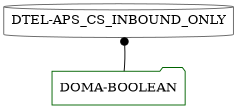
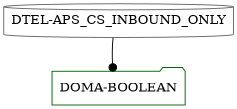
edge "DOMA-BOOLEAN" -> "DTEL-APS_CS_INBOUND_ONLY": reversed
